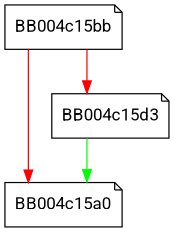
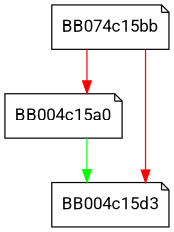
node "BB004c15bb": label "BB004c15bb" -> "BB074c15bb"
edge "BB004c15d3" -> "BB004c15a0": reversed
